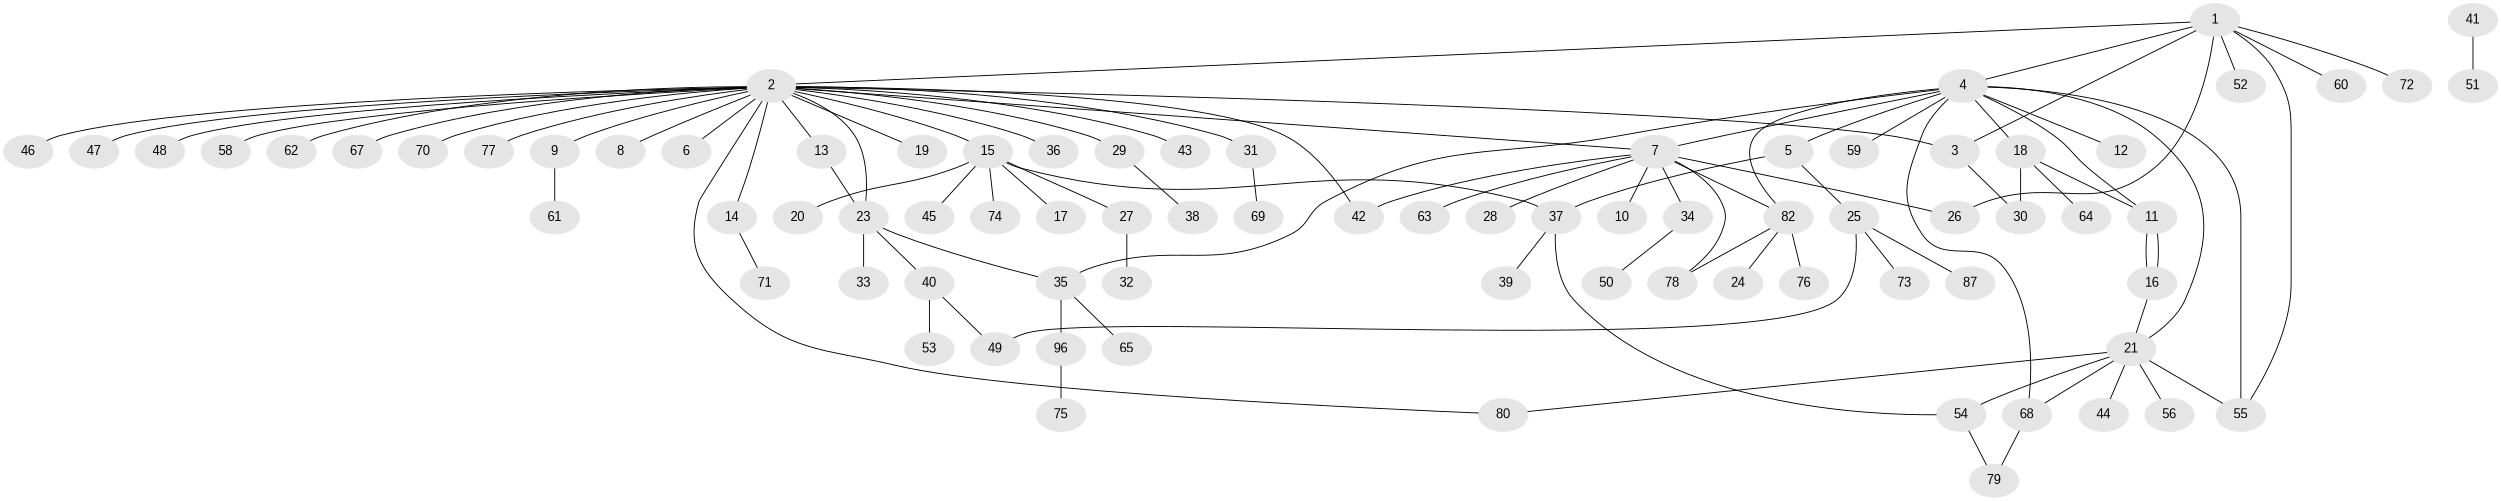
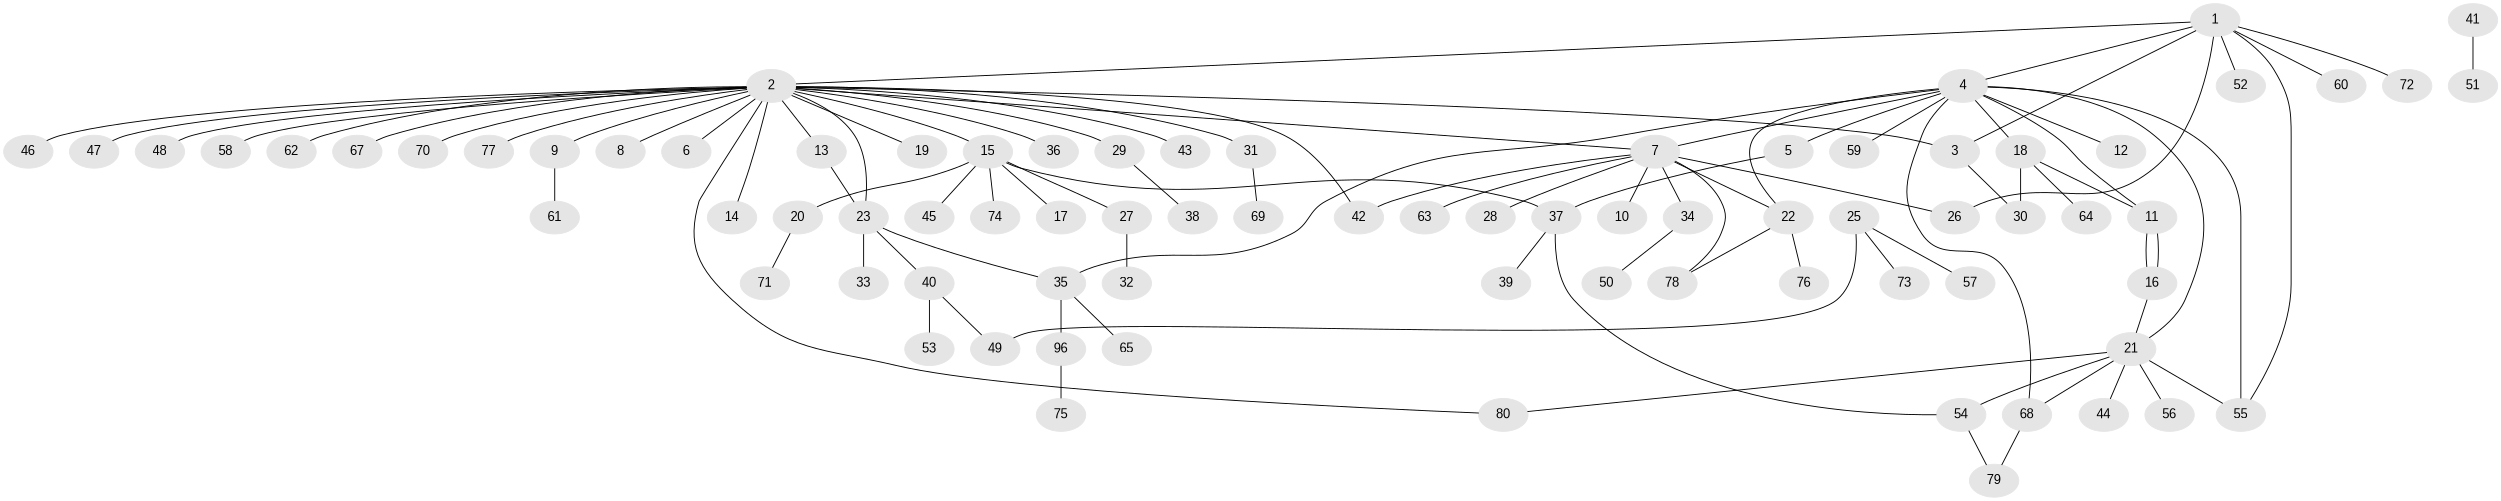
edge "5" -- "25": removed
node "82": label "82" -> "22"
edge "14" -- "71": now "20" -- "71"
node "24": removed
node "87": label "87" -> "57"
